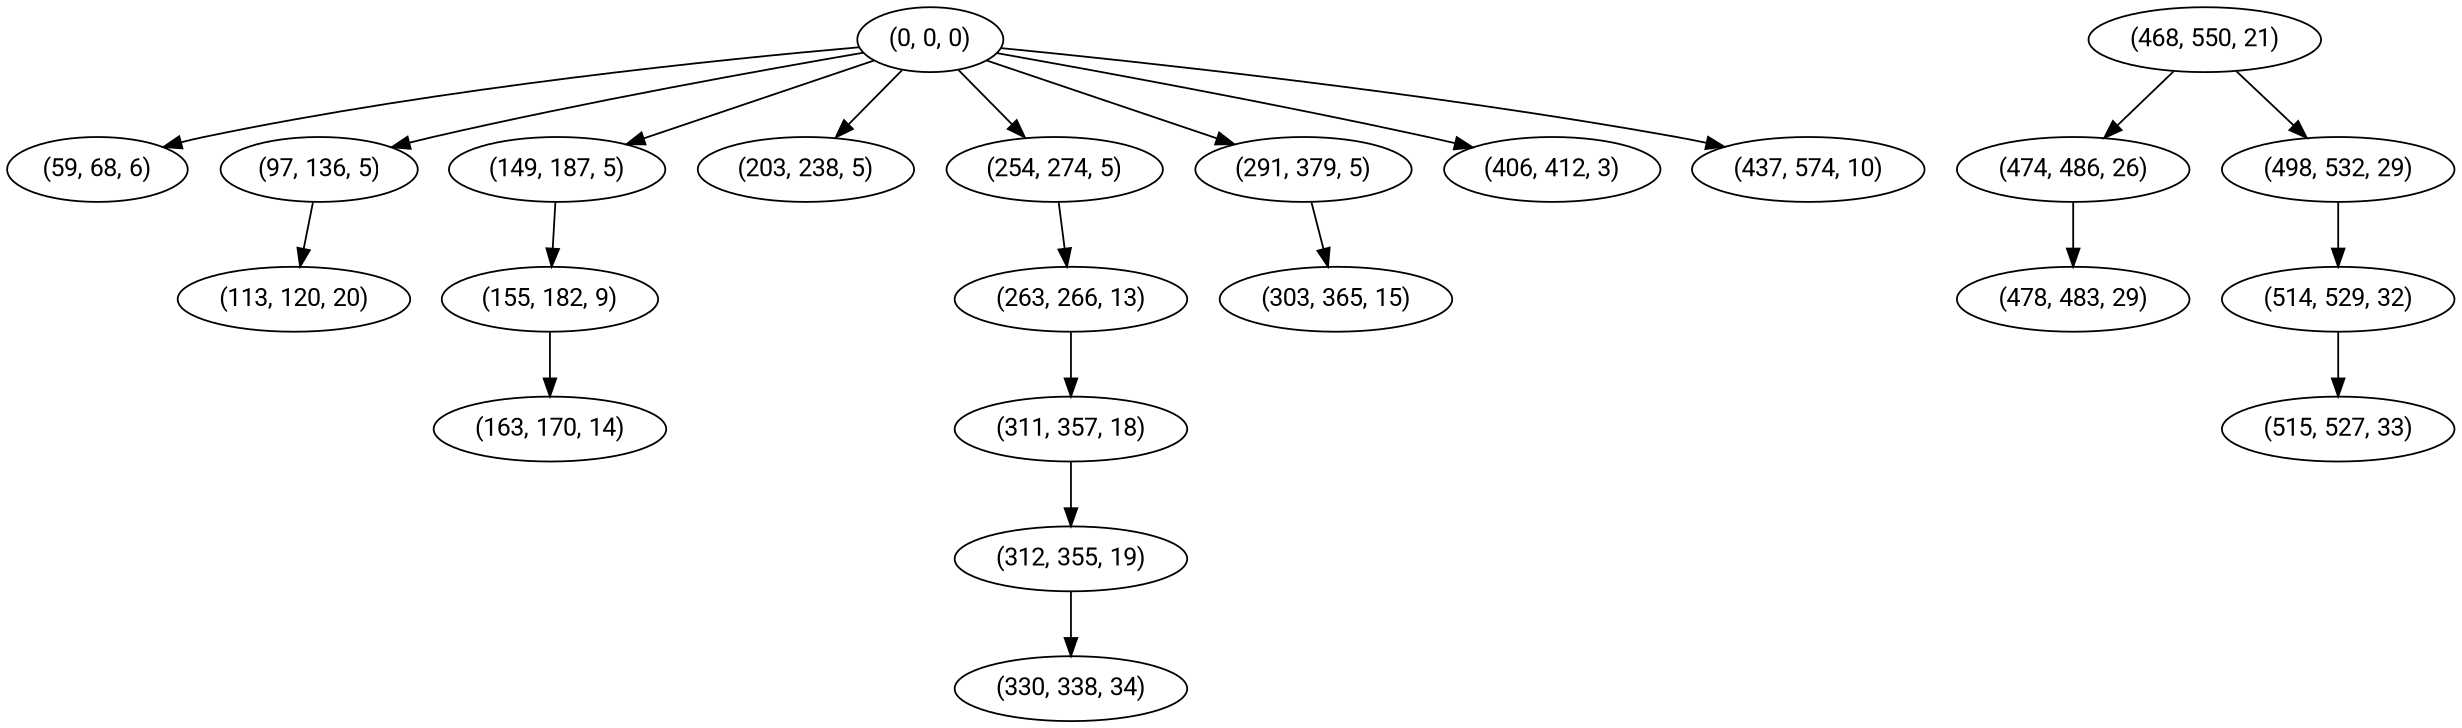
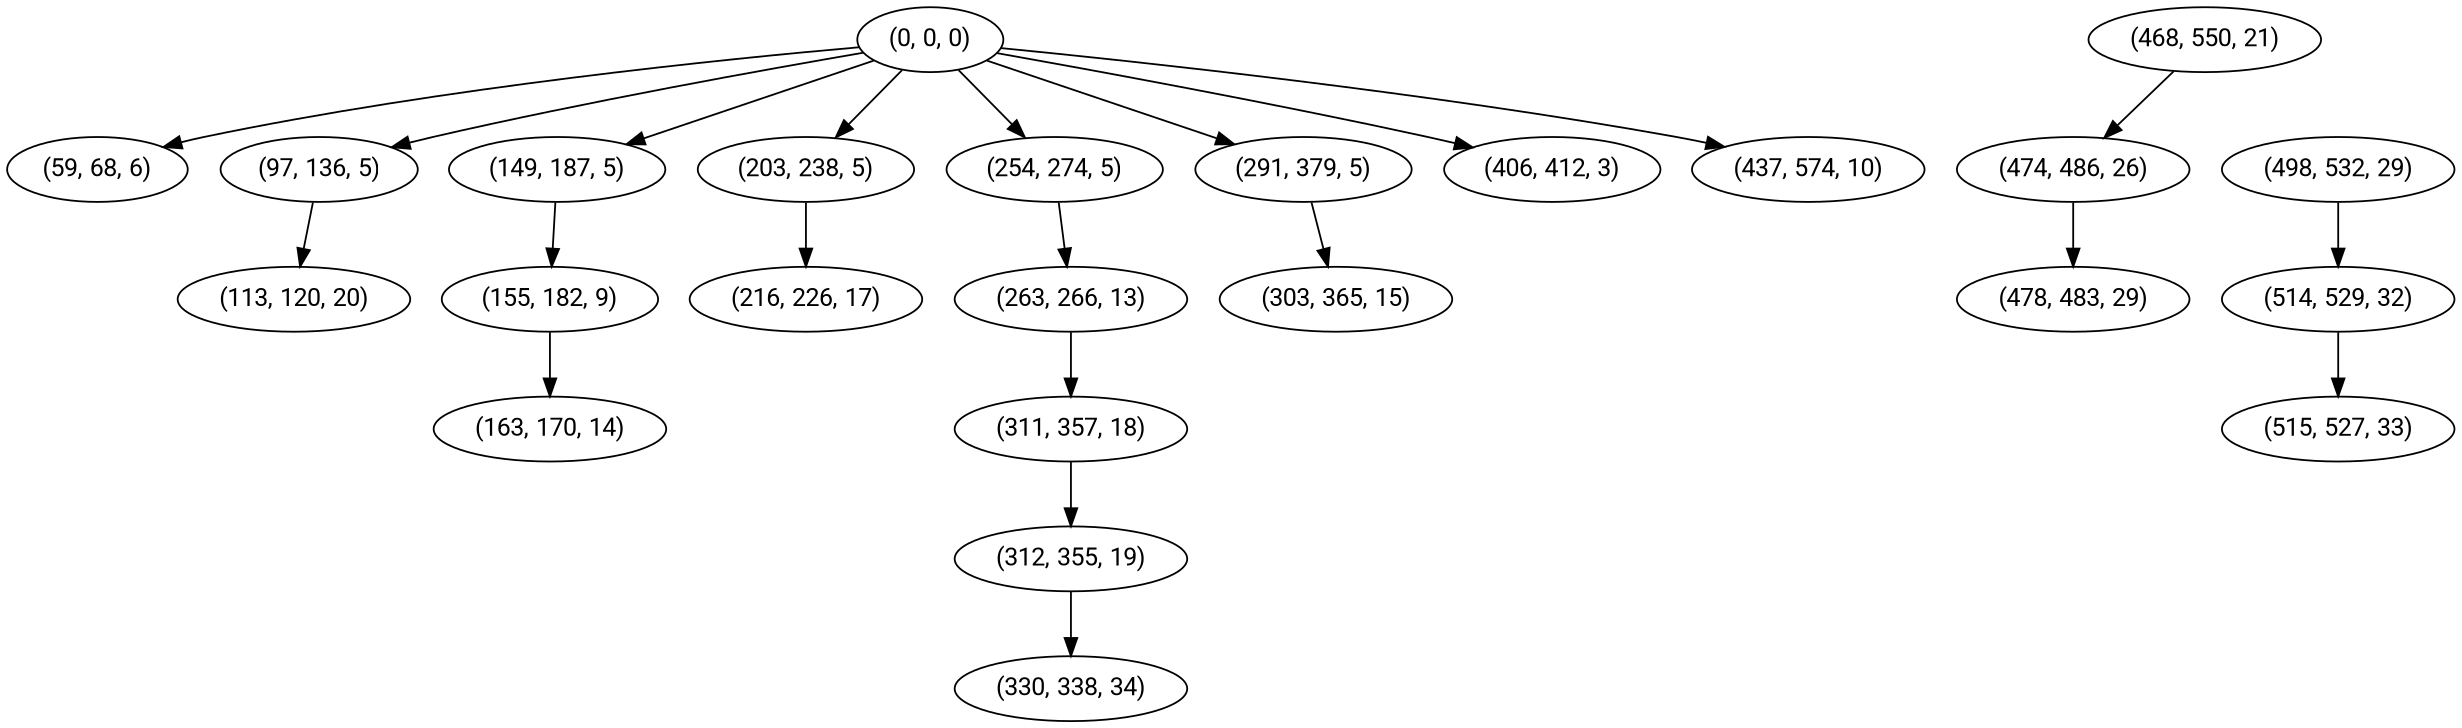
edge "(468, 550, 21)" -> "(498, 532, 29)": removed
node "(216, 226, 17)": added
